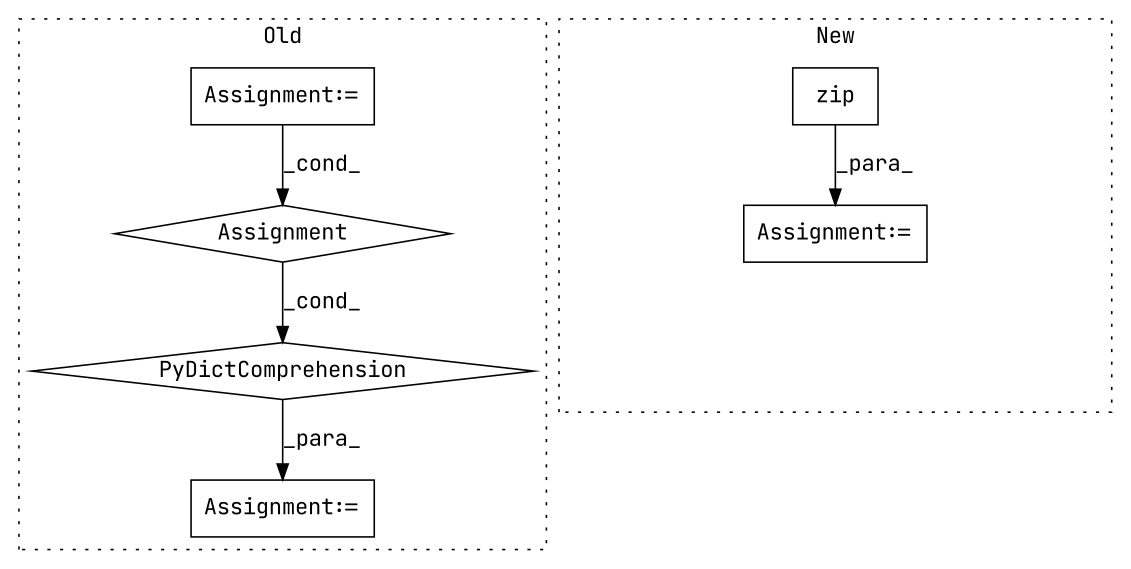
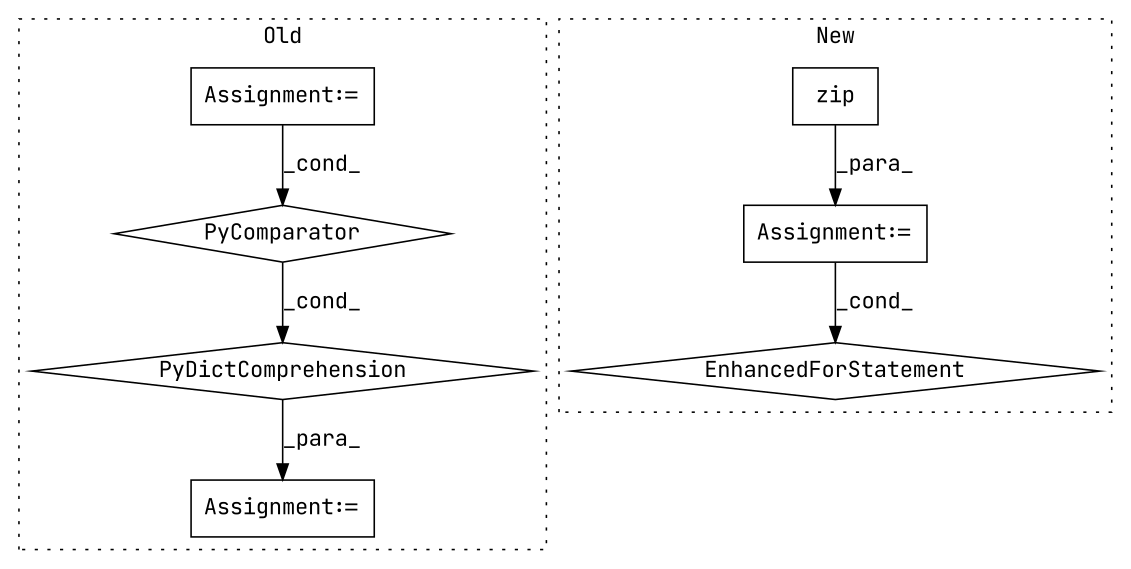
node "Assignment": label "Assignment" -> "PyComparator"
node "EnhancedForStatement": added
